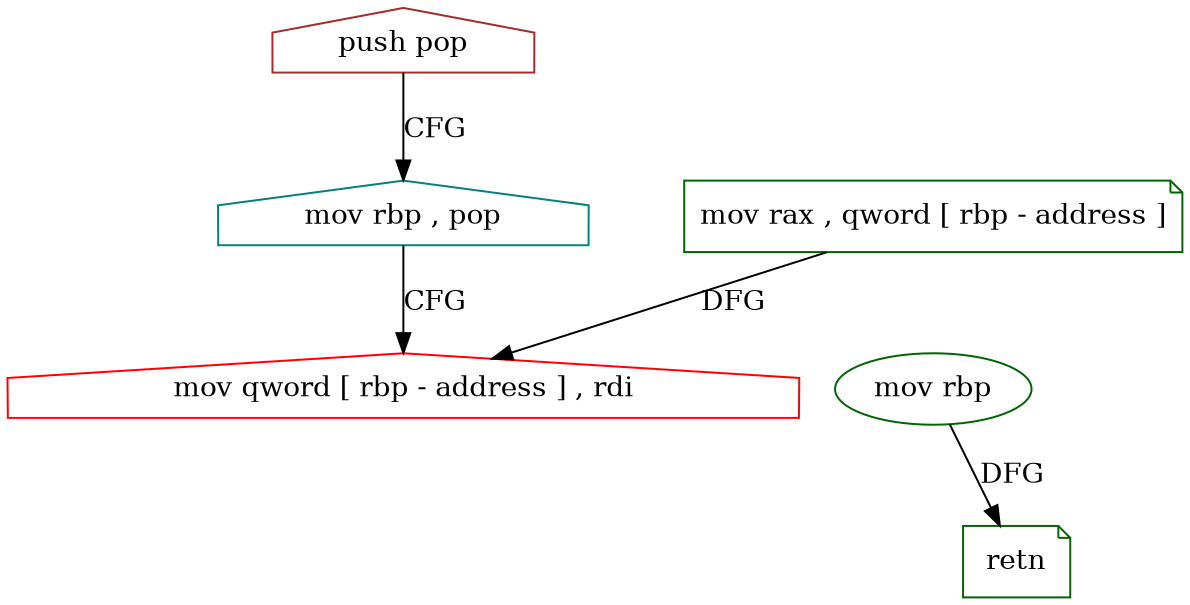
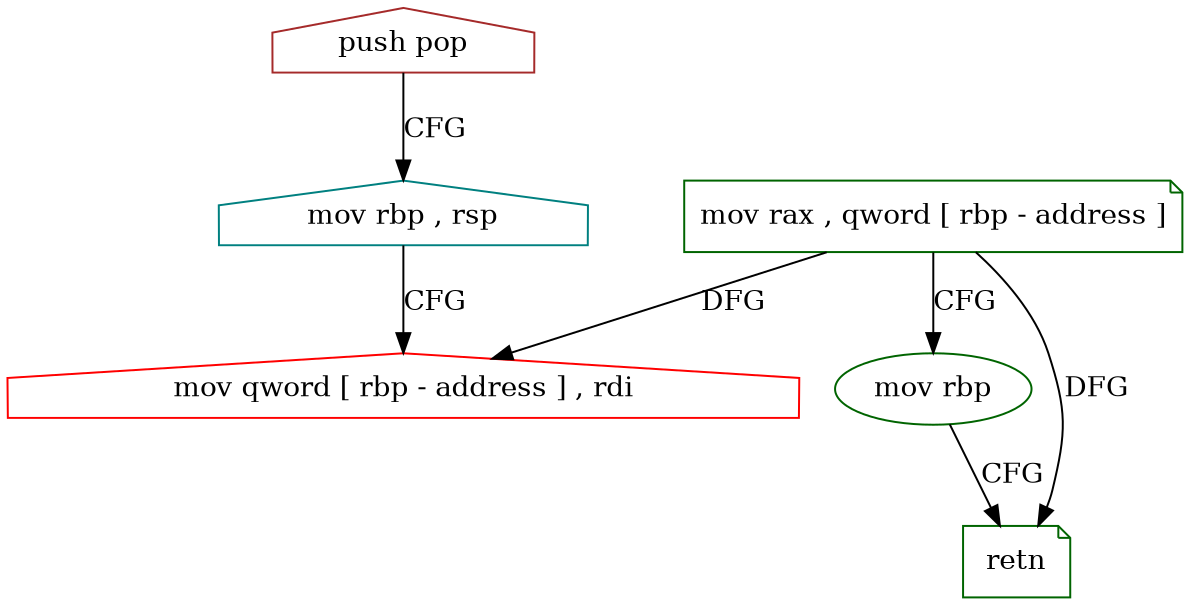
node "mov rbp , pop": label "mov rbp , pop" -> "mov rbp , rsp"
edge "mov rax , qword [ rbp - address ]" -> "mov rbp": added, label "CFG"
edge "mov rax , qword [ rbp - address ]" -> "retn": added, label "DFG"
edge "mov rbp" -> "retn": label "DFG" -> "CFG"
